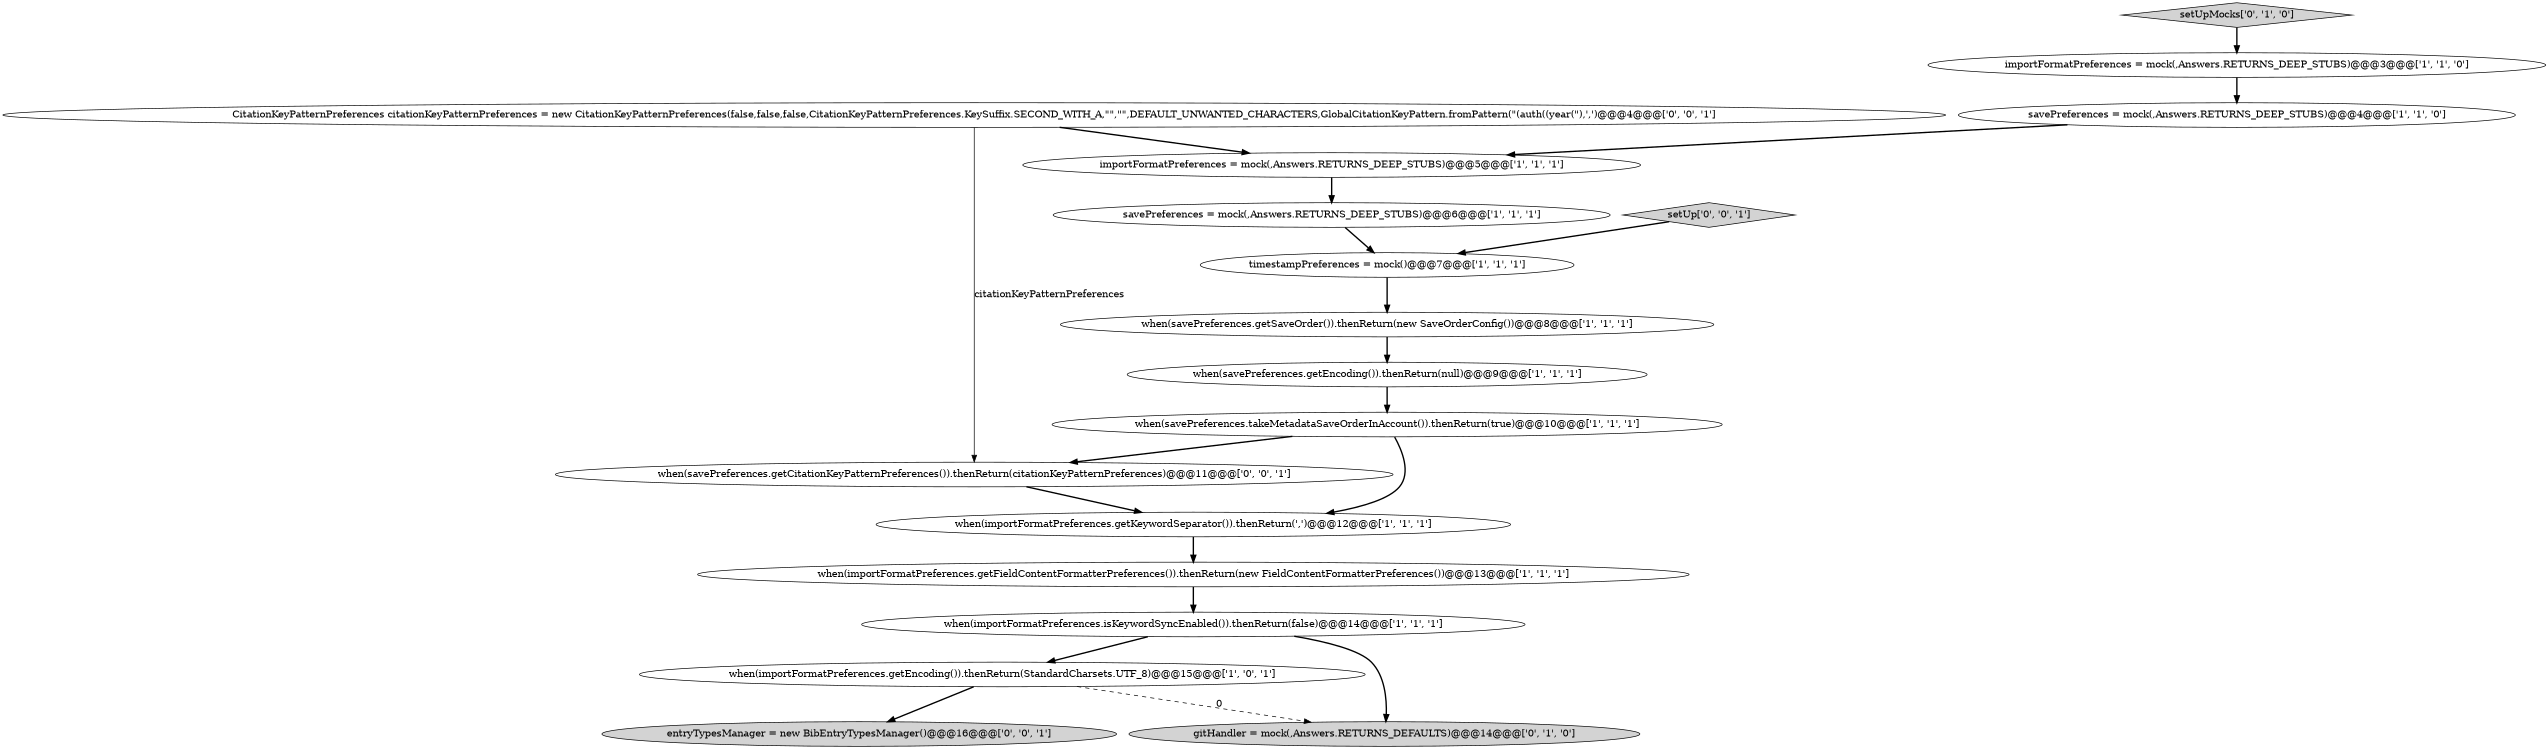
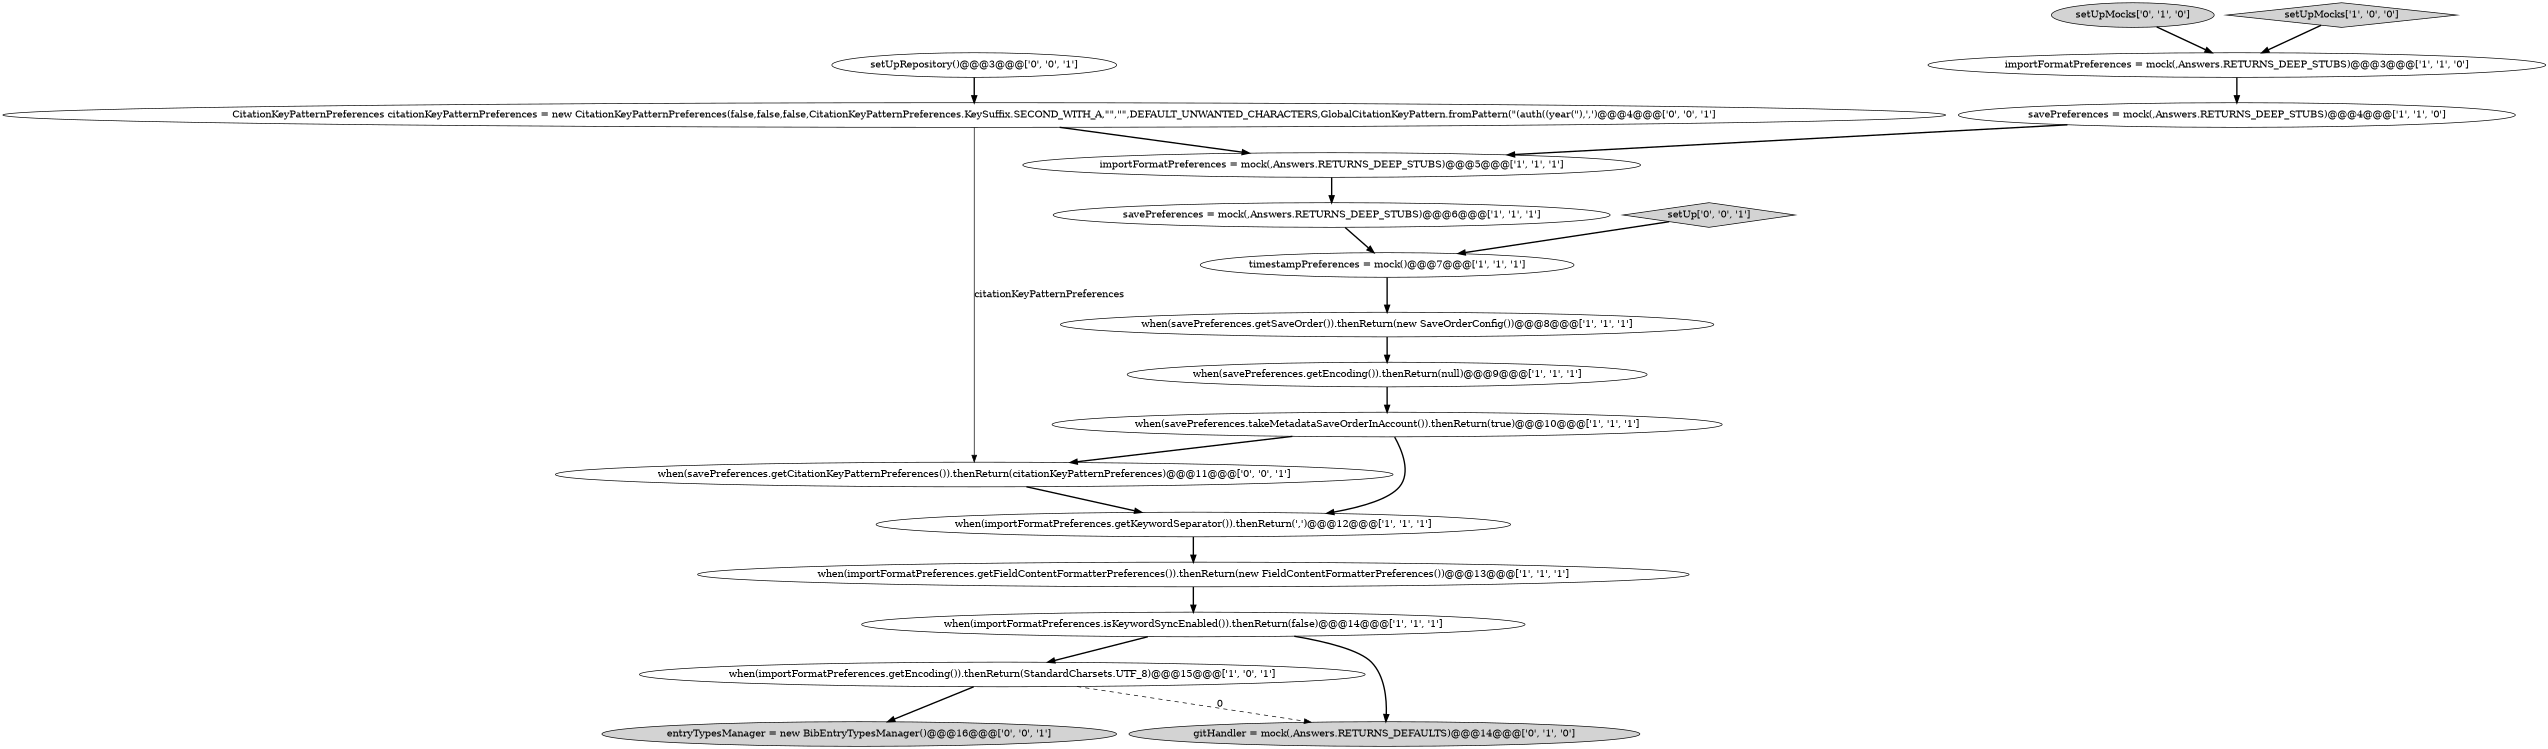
node "setUpMocks['0', '1', '0']": shape diamond -> ellipse
node "setUpMocks['1', '0', '0']": added
node "setUpRepository()@@@3@@@['0', '0', '1']": added
